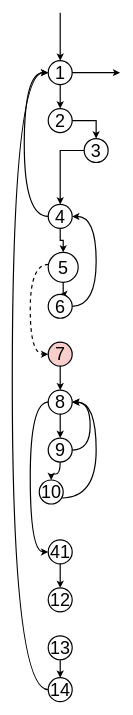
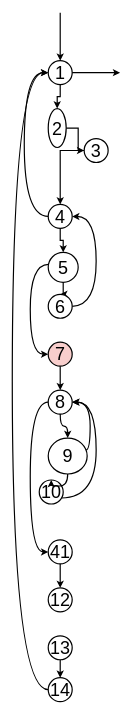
node "2": size 24x24 -> 18x39
edge "5" -> "7": style dashed -> solid
node "9": size 24x24 -> 39x36
